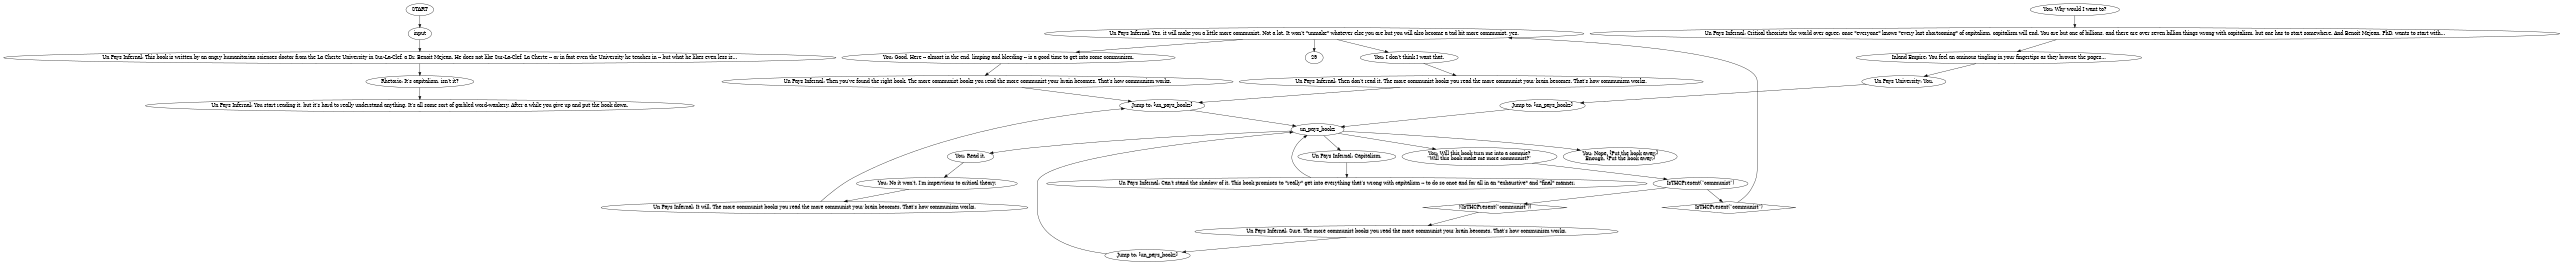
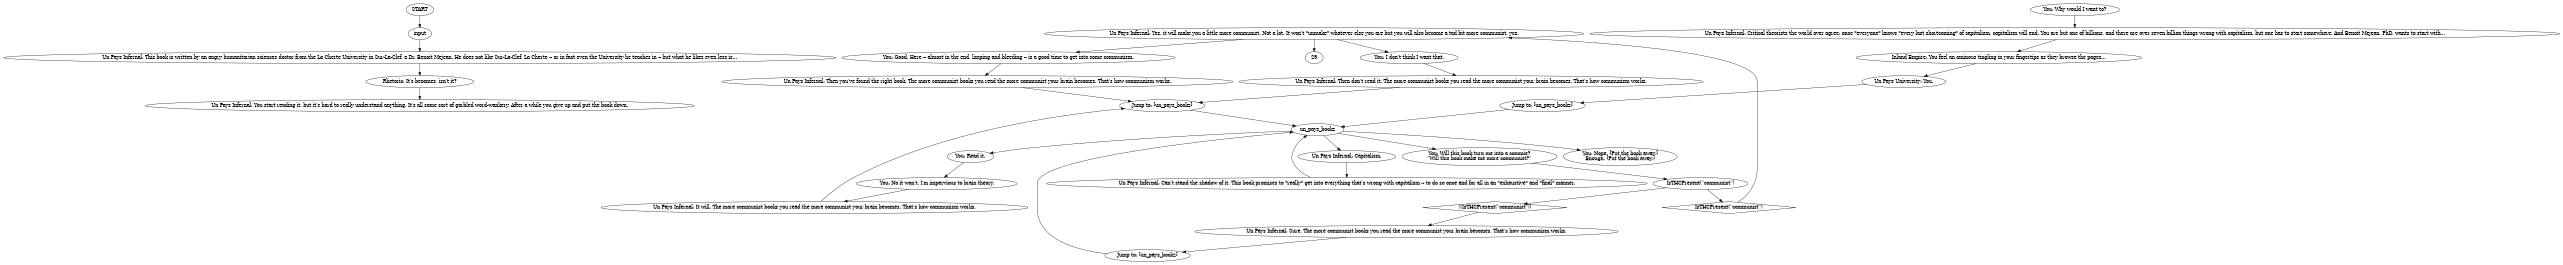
node "Rhetoric: It's capitalism, isn't it?": label "Rhetoric: It's capitalism, isn't it?" -> "Rhetoric: It's becomes, isn't it?"
node "You: No it won't. I'm impervious to critical theory.": label "You: No it won't. I'm impervious to critical theory." -> "You: No it won't. I'm impervious to brain theory."
